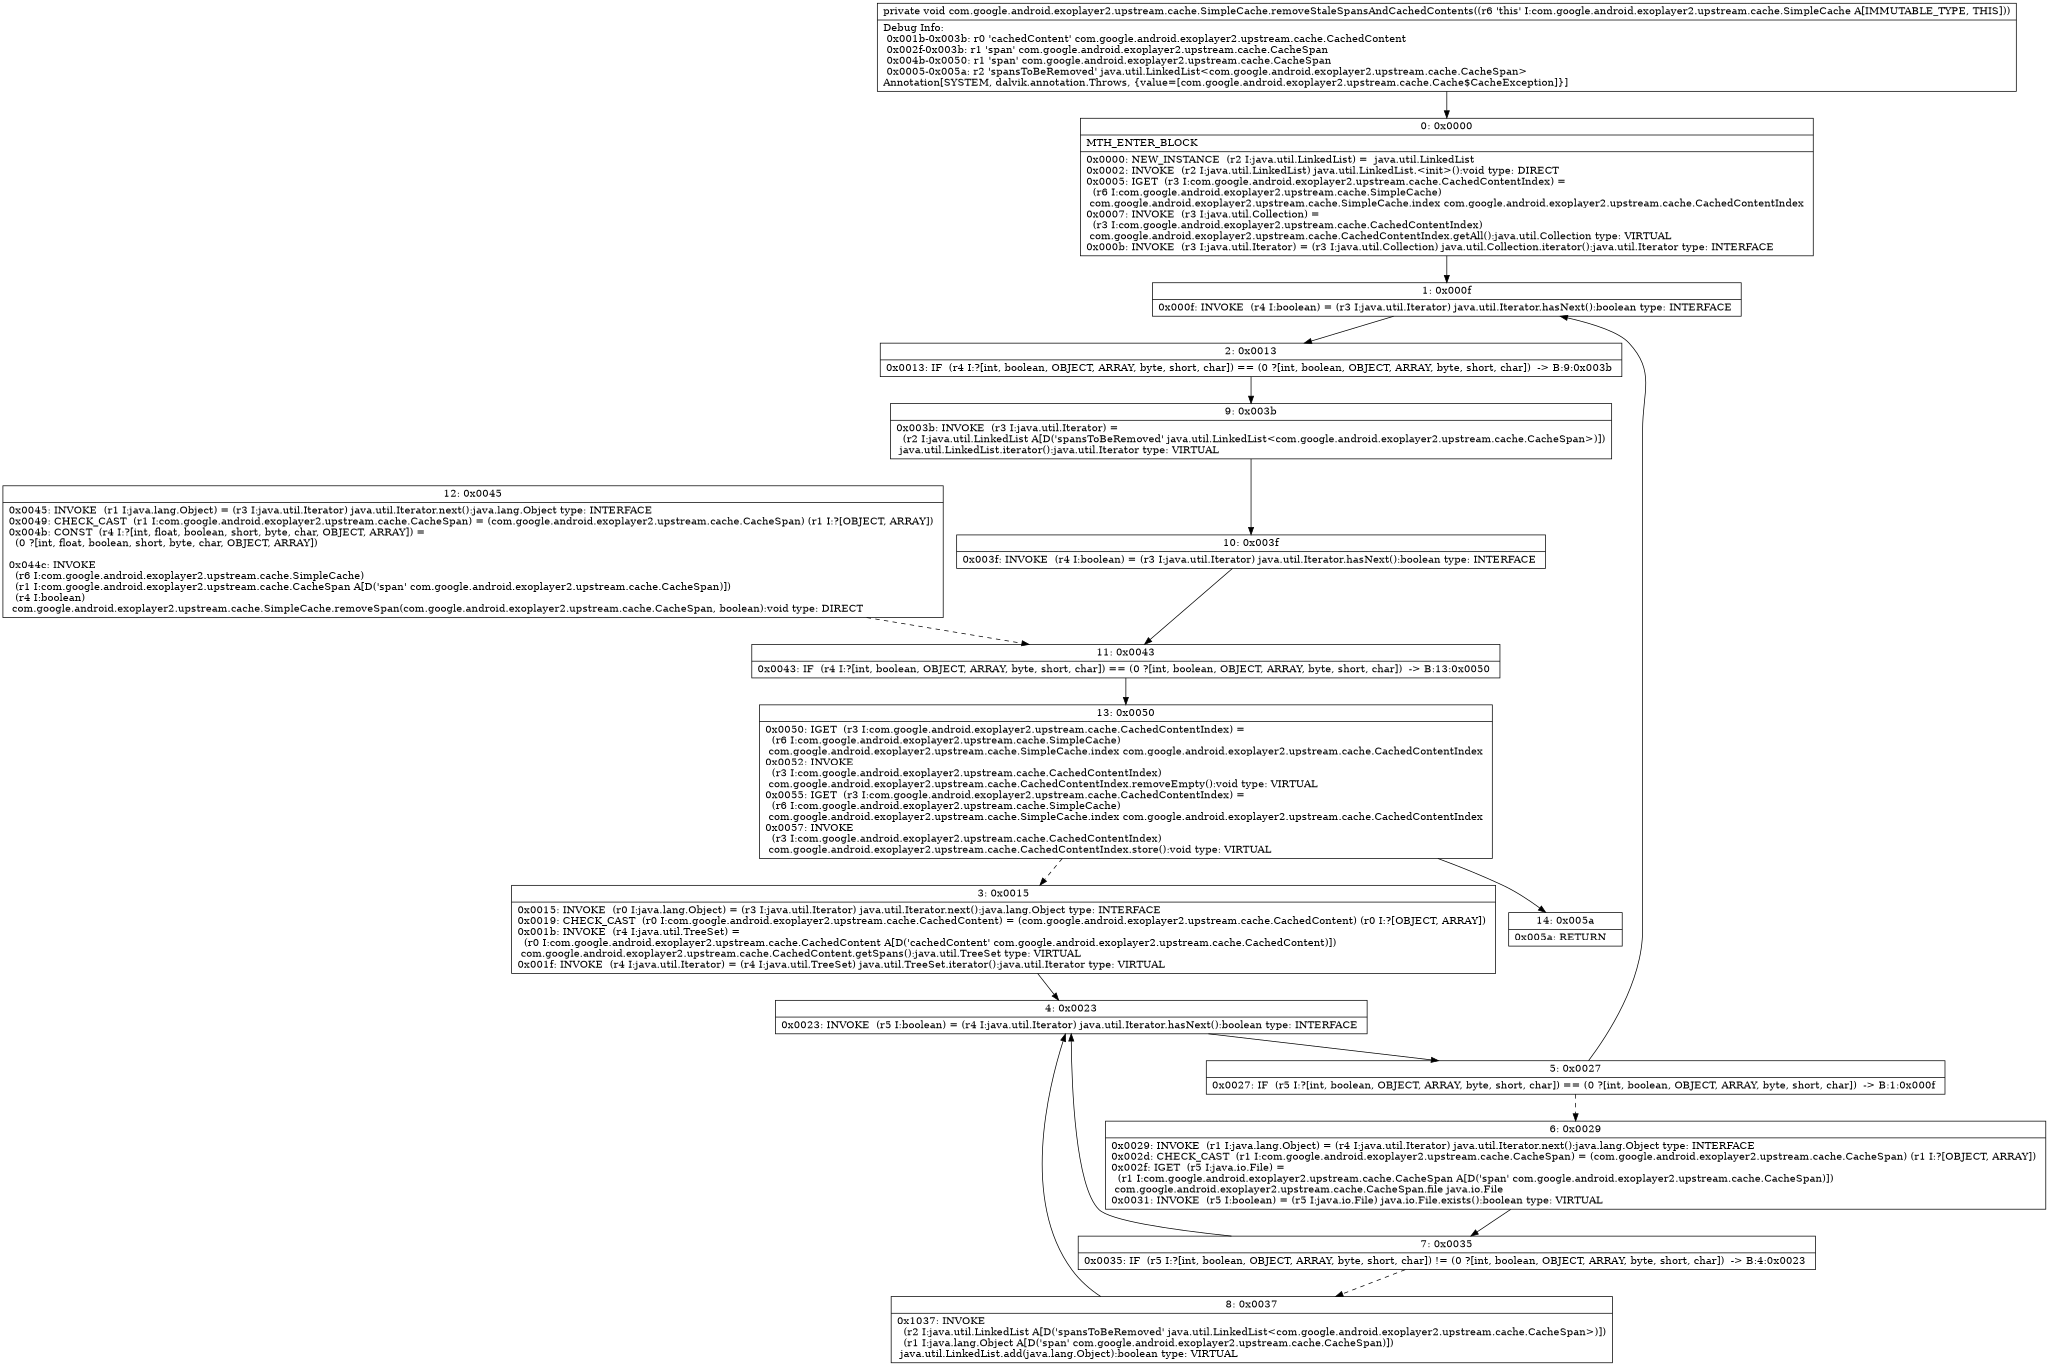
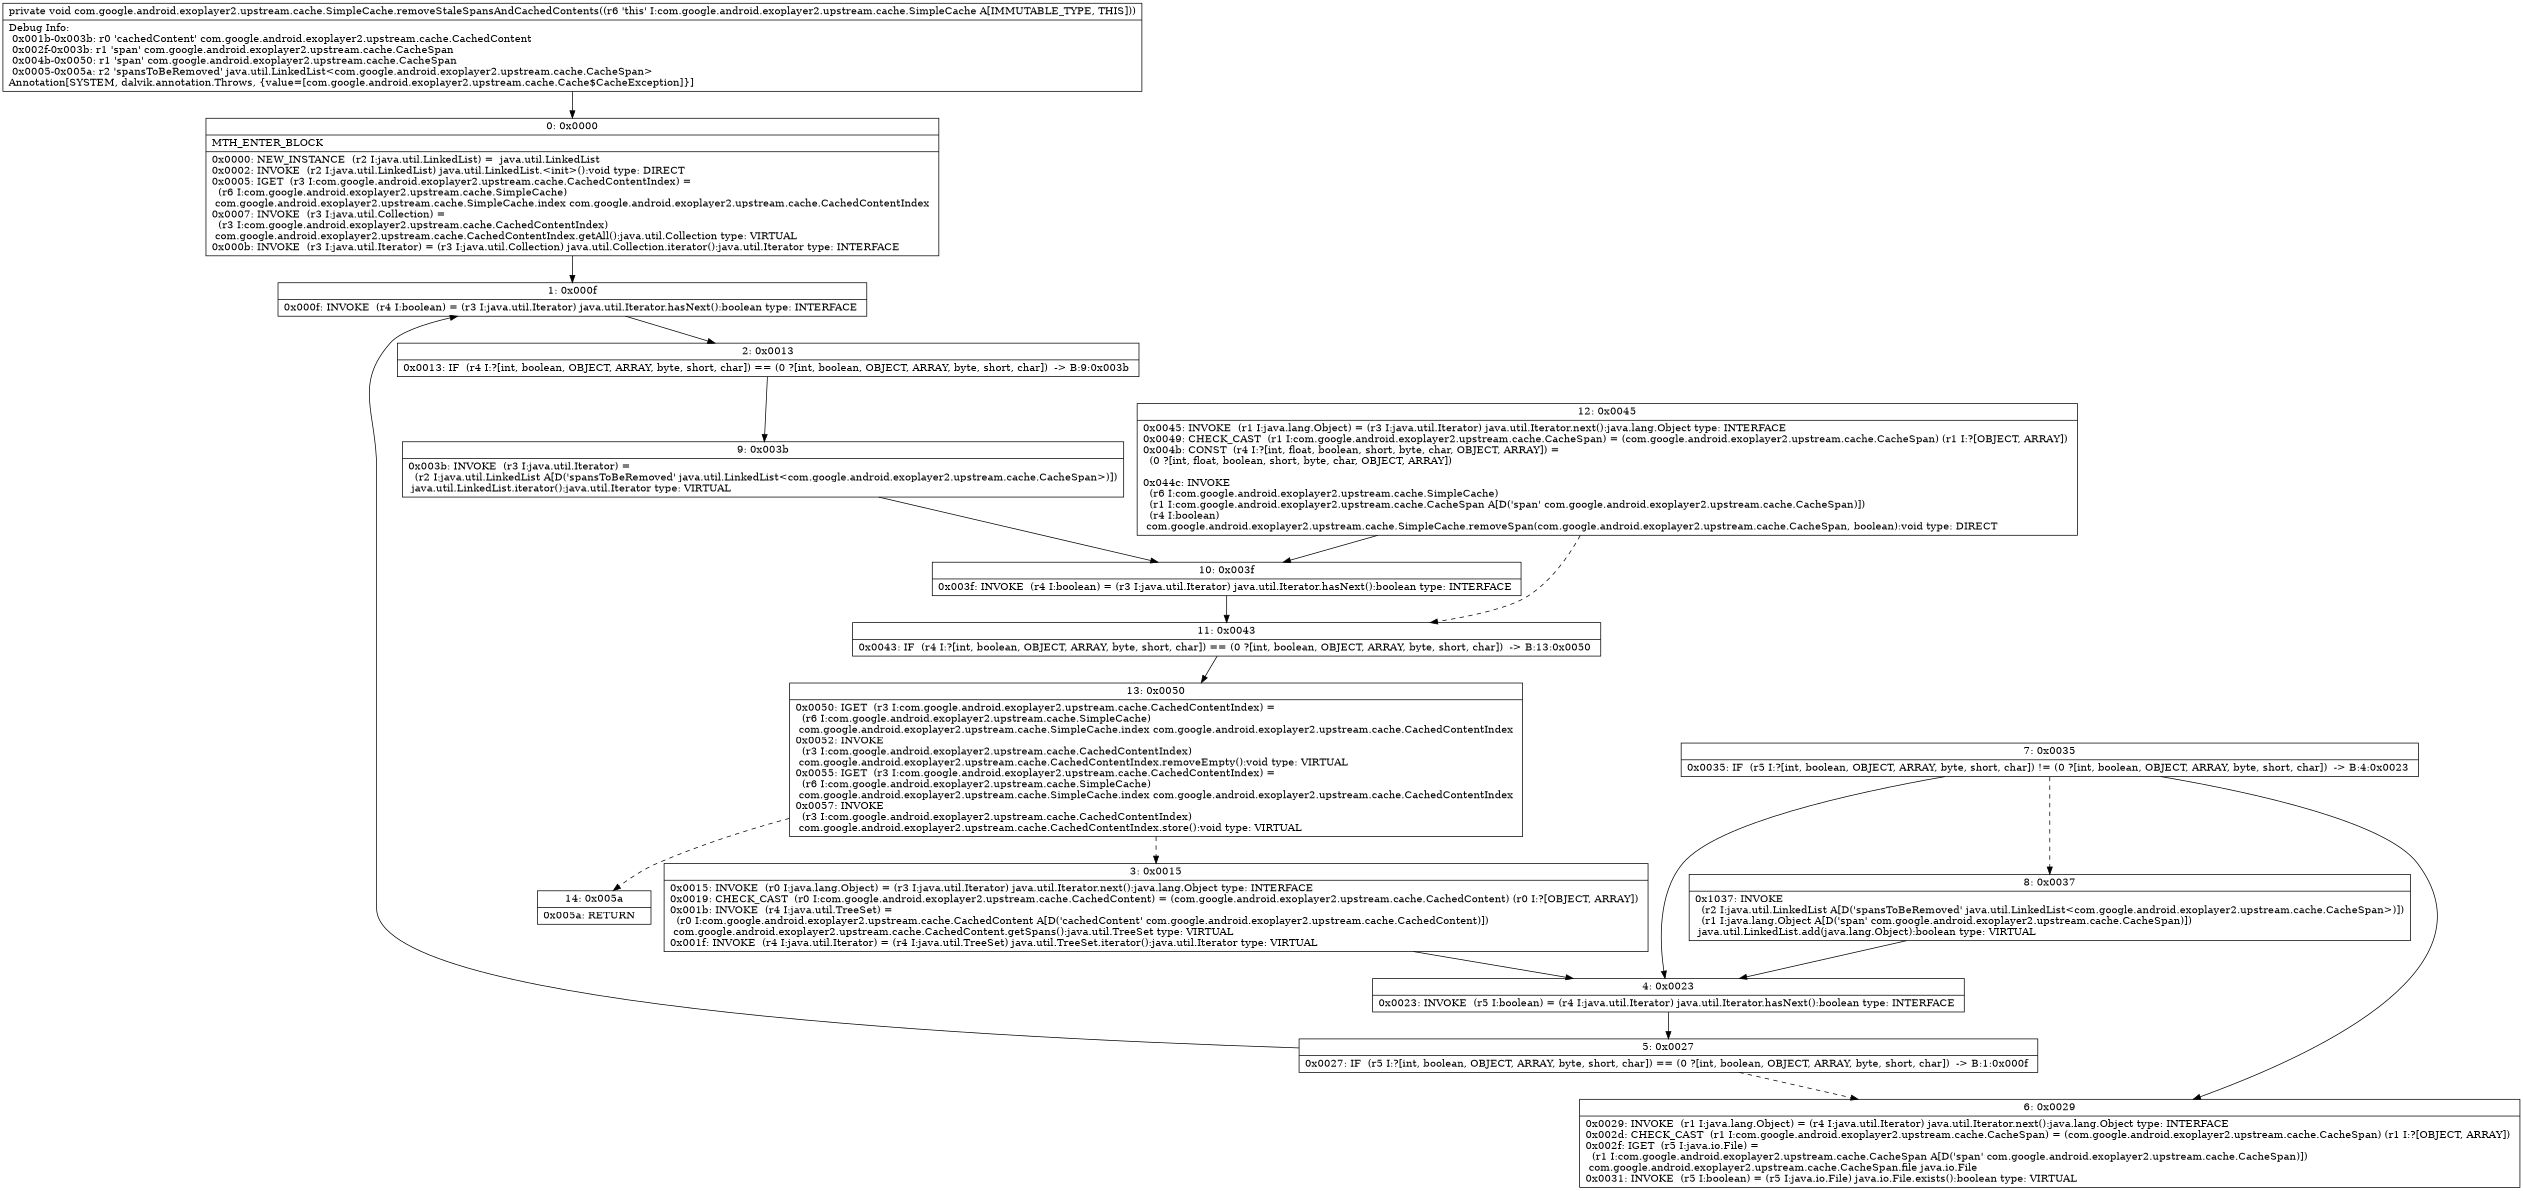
edge "12: 0x0045" -> "10: 0x003f": added
edge "13: 0x0050" -> "14: 0x005a": style solid -> dashed
edge "6: 0x0029" -> "7: 0x0035": reversed
